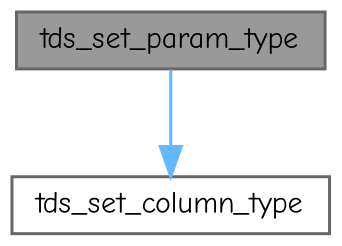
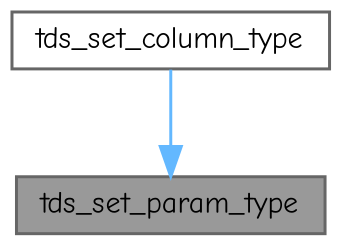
edge "tds_set_param_type" -> "tds_set_column_type": reversed
